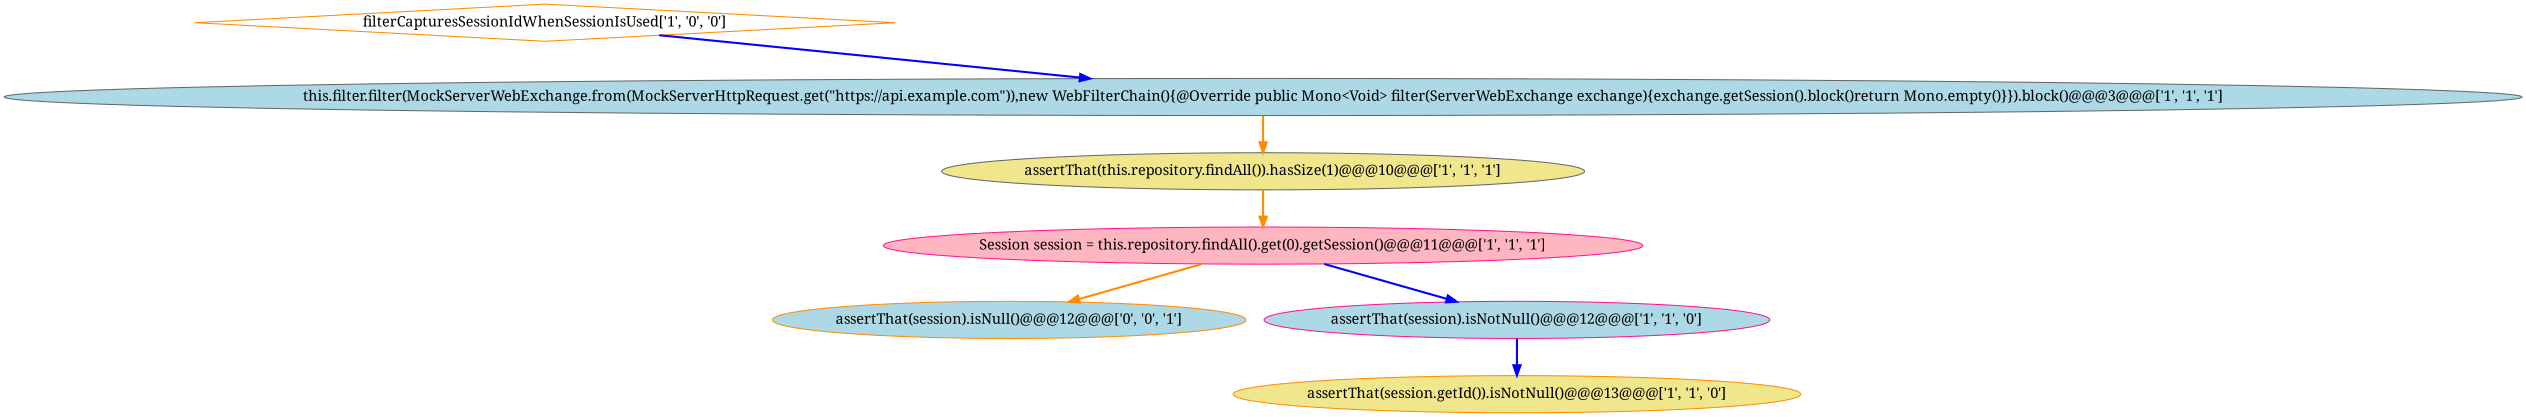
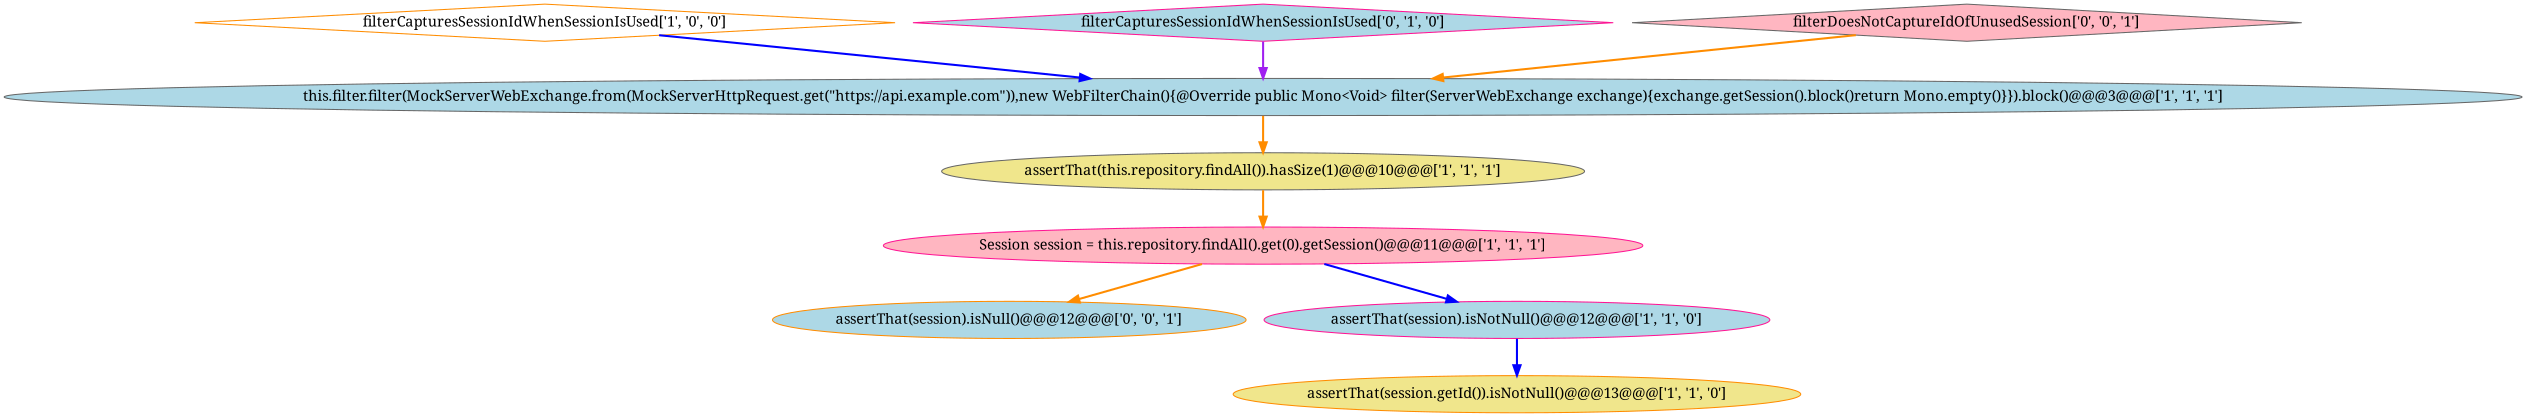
node "filterCapturesSessionIdWhenSessionIsUsed['0', '1', '0']": added
node "filterDoesNotCaptureIdOfUnusedSession['0', '0', '1']": added
